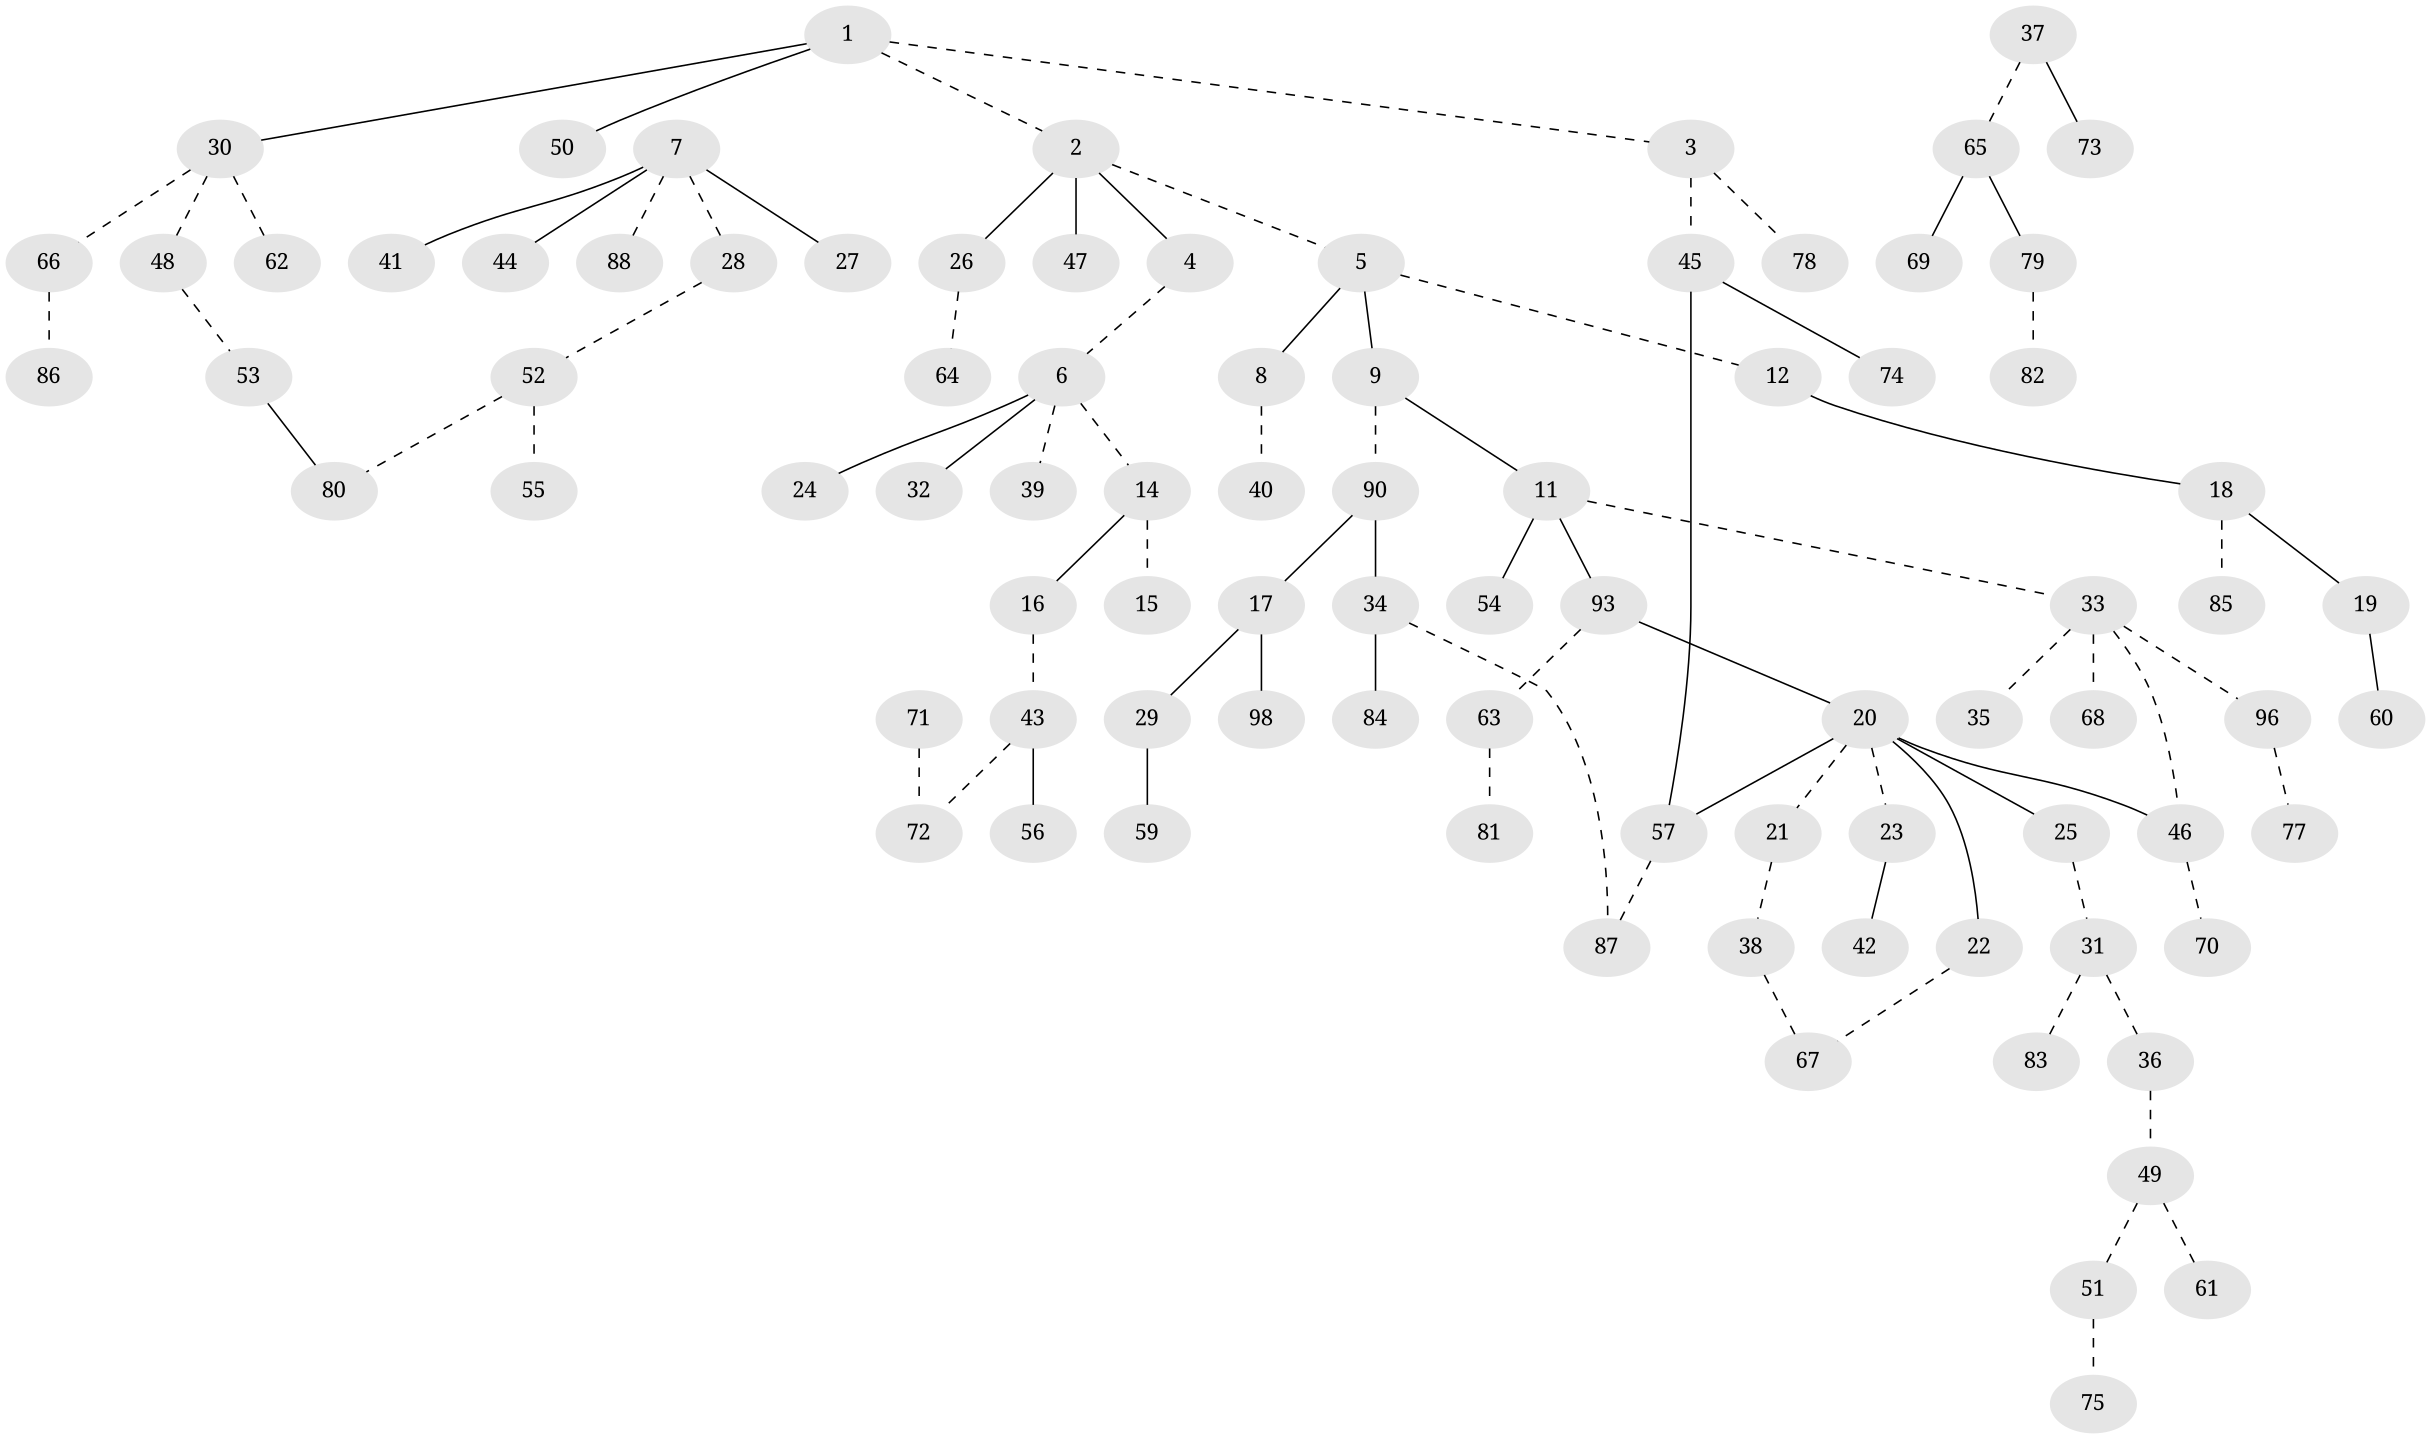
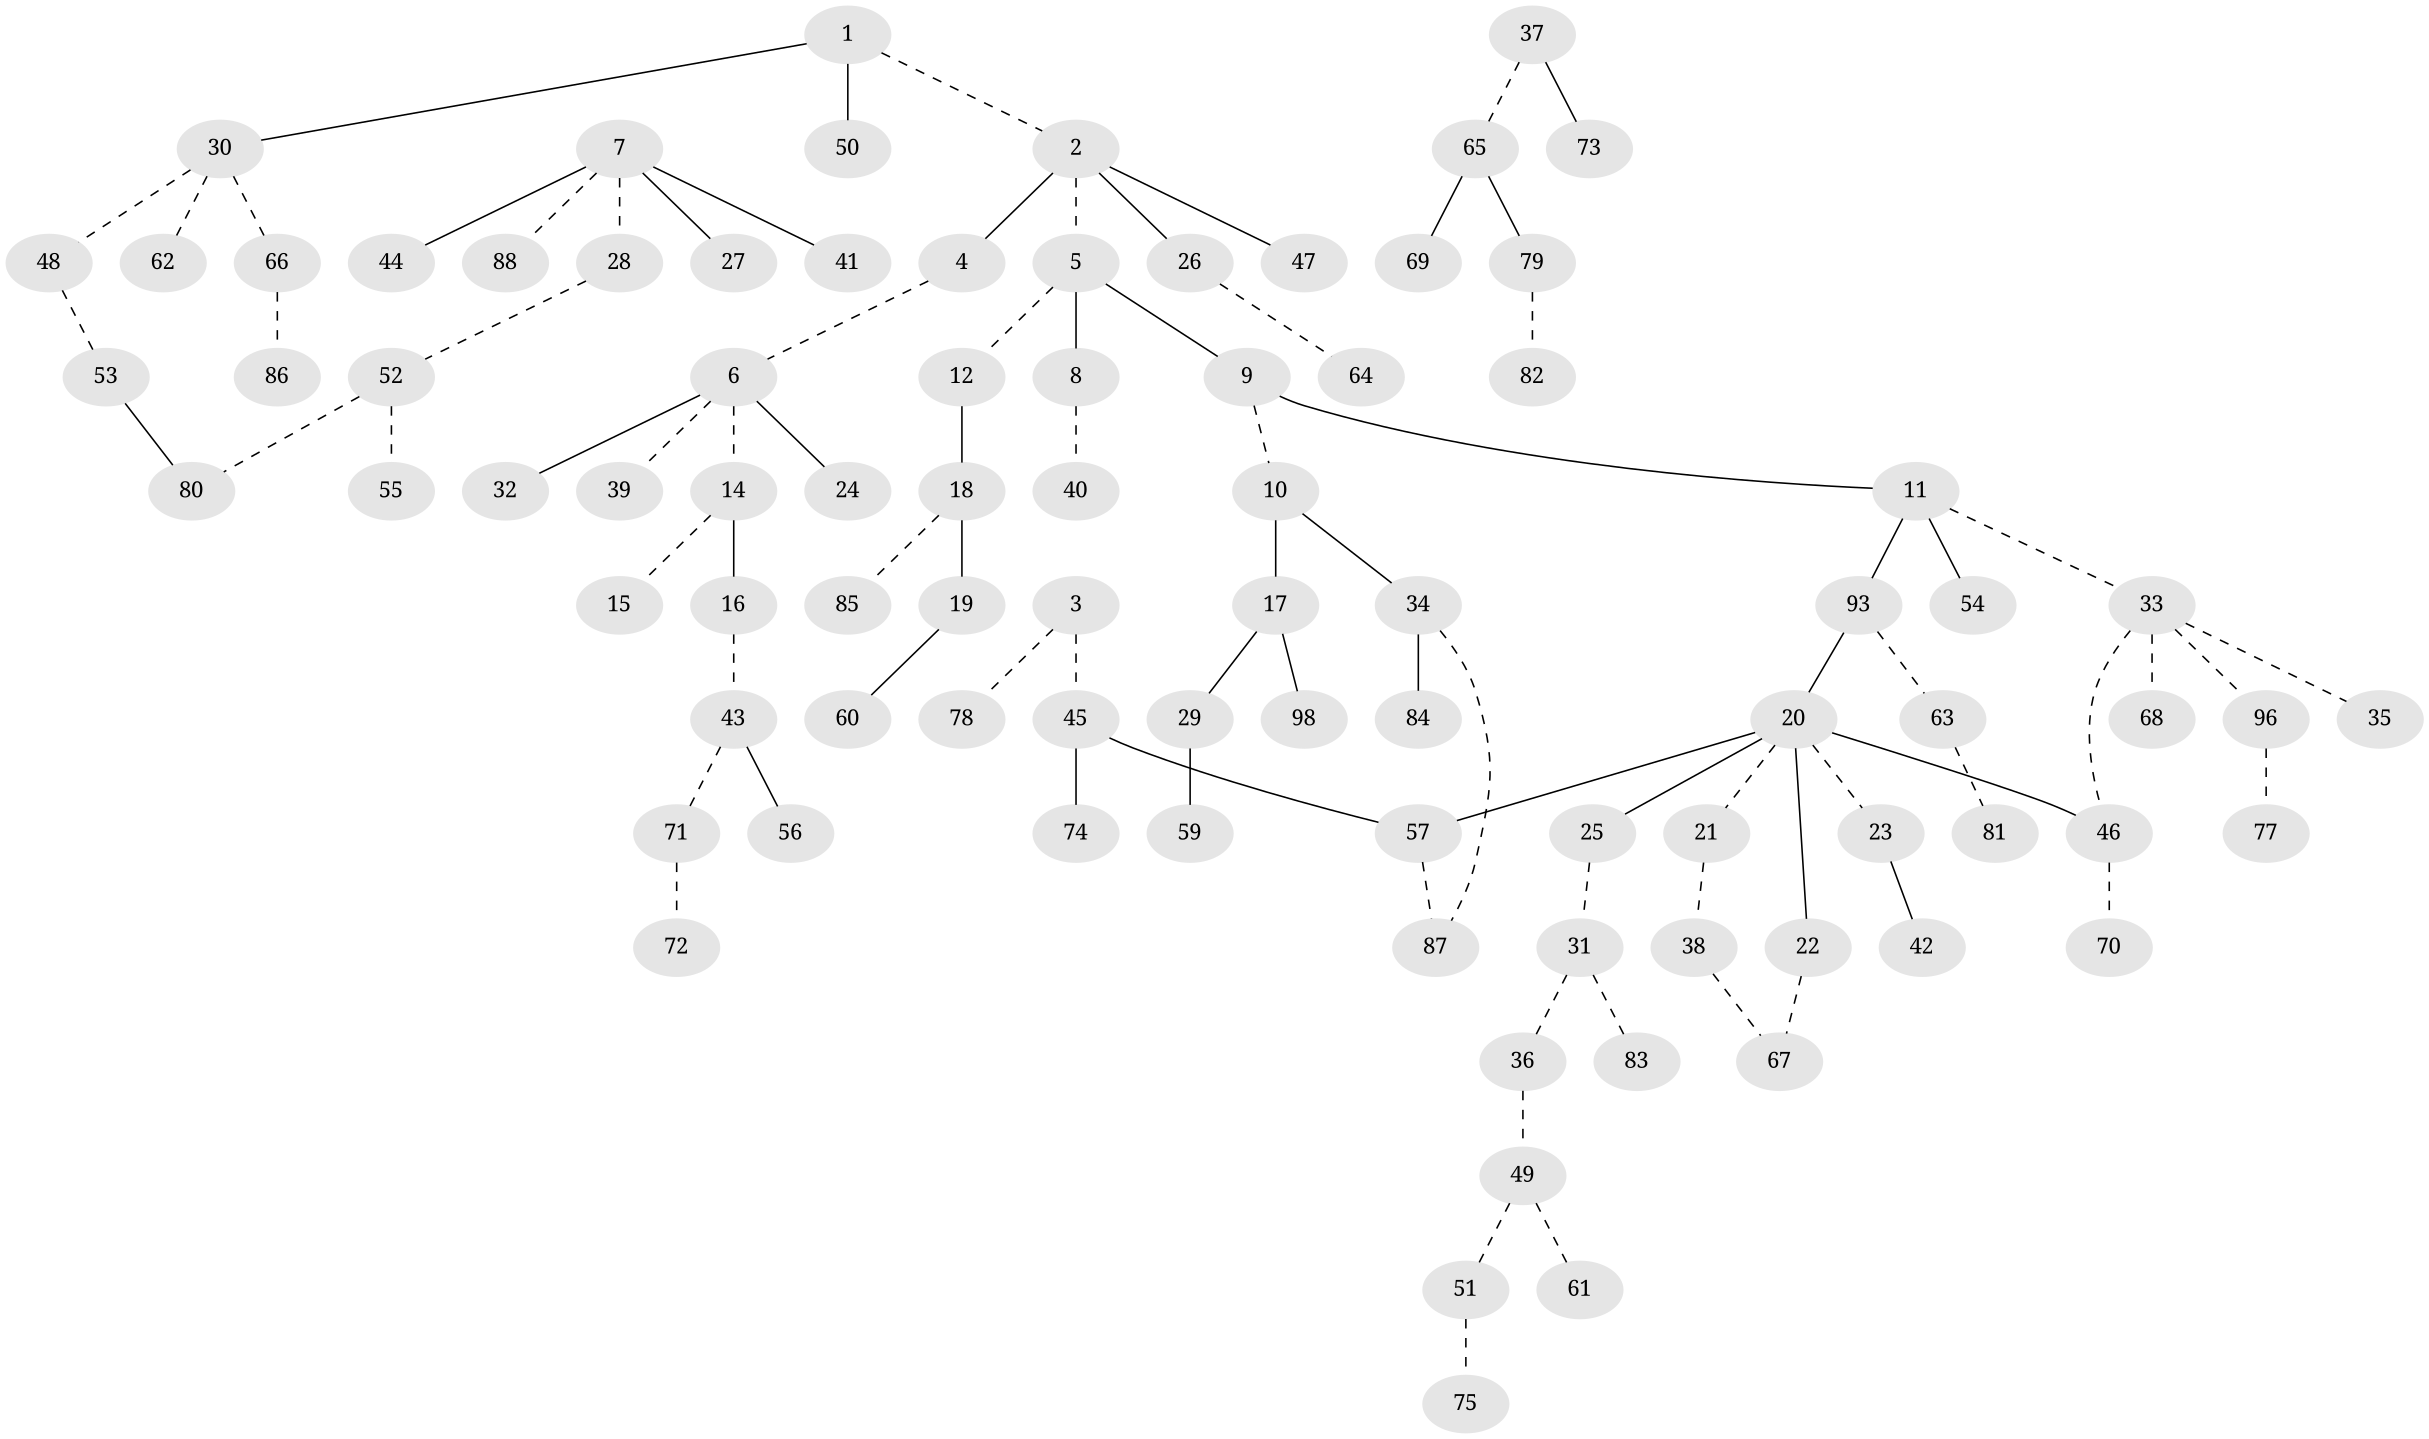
edge "1" -- "3": removed
node "90": label "90" -> "10"
edge "43" -- "72": now "43" -- "71"
